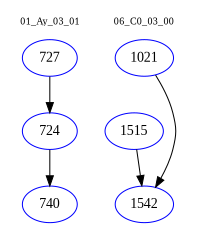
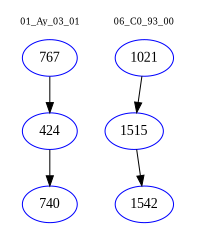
cluster "06_C0_03_00": label "06_C0_03_00" -> "06_C0_93_00"
node "727": label "727" -> "767"
edge "1021" -> "1542": now "1021" -> "1515"
node "724": label "724" -> "424"
